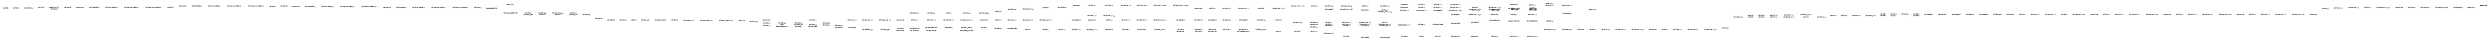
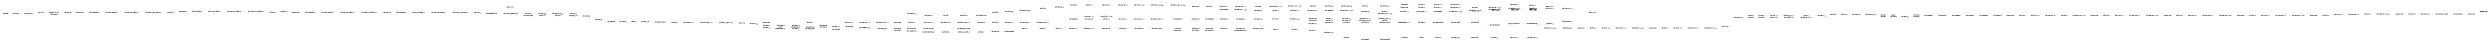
node "(<operator>.indirection,*(_DWORD *)(v11 + 20))": added
node "(cache_assignmentOr_free,cache_scan_free(0, 0, v40, 0))": label "(cache_assignmentOr_free,cache_scan_free(0, 0, v40, 0))" -> "(cache_scan_free,cache_scan_free(0, 0, v40, 0))"
